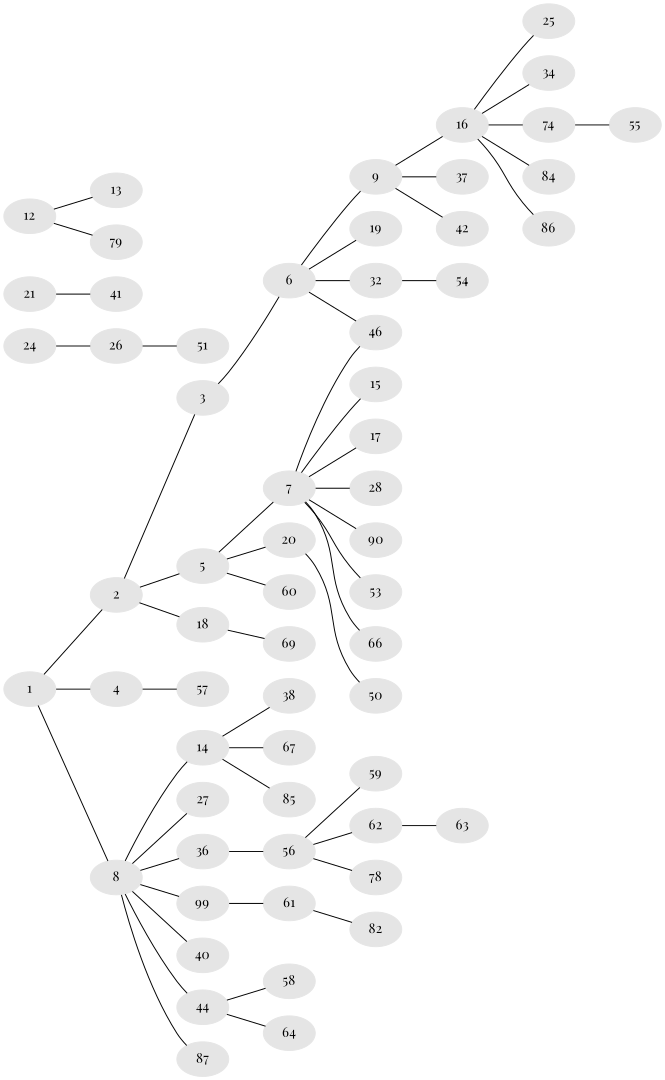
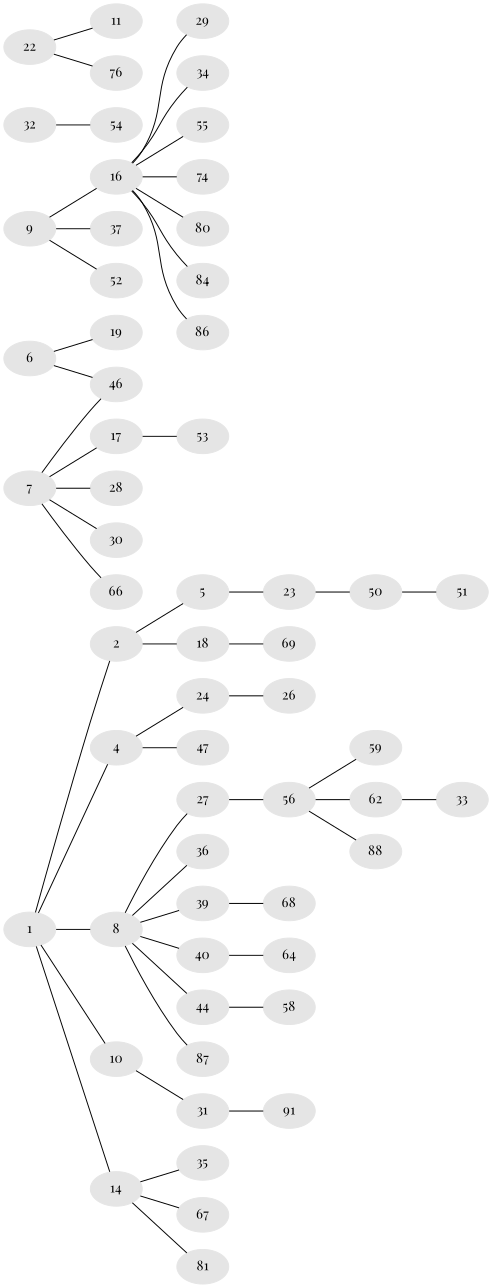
node "25": label "25" -> "29"
edge "74" -- "55": now "16" -- "55"
node "13": label "13" -> "11"
node "12": label "12" -> "22"
edge "9" -- "6": removed
node "80": added
node "42": label "42" -> "52"
node "79": label "79" -> "76"
edge "6" -- "32": removed
node "21": label "21" -> "31"
node "41": label "41" -> "91"
edge "26" -- "51": now "50" -- "51"
node "15": removed
node "3": removed
edge "7" -- "5": removed
node "20": label "20" -> "23"
node "90": label "90" -> "30"
edge "7" -- "53": now "17" -- "53"
node "60": removed
node "57": label "57" -> "47"
node "38": label "38" -> "35"
edge "24" -- "4": added
node "85": label "85" -> "81"
edge "14" -- "8": now "14" -- "1"
node "63": label "63" -> "33"
edge "36" -- "56": now "27" -- "56"
node "78": label "78" -> "88"
node "99": label "99" -> "39"
node "61": label "61" -> "68"
node "82": removed
edge "44" -- "64": now "40" -- "64"
node "10": added
